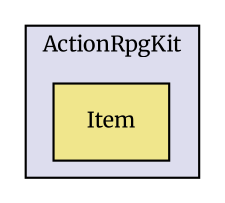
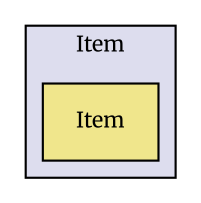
cluster "ActionRpgKit": label "ActionRpgKit" -> "Item"
